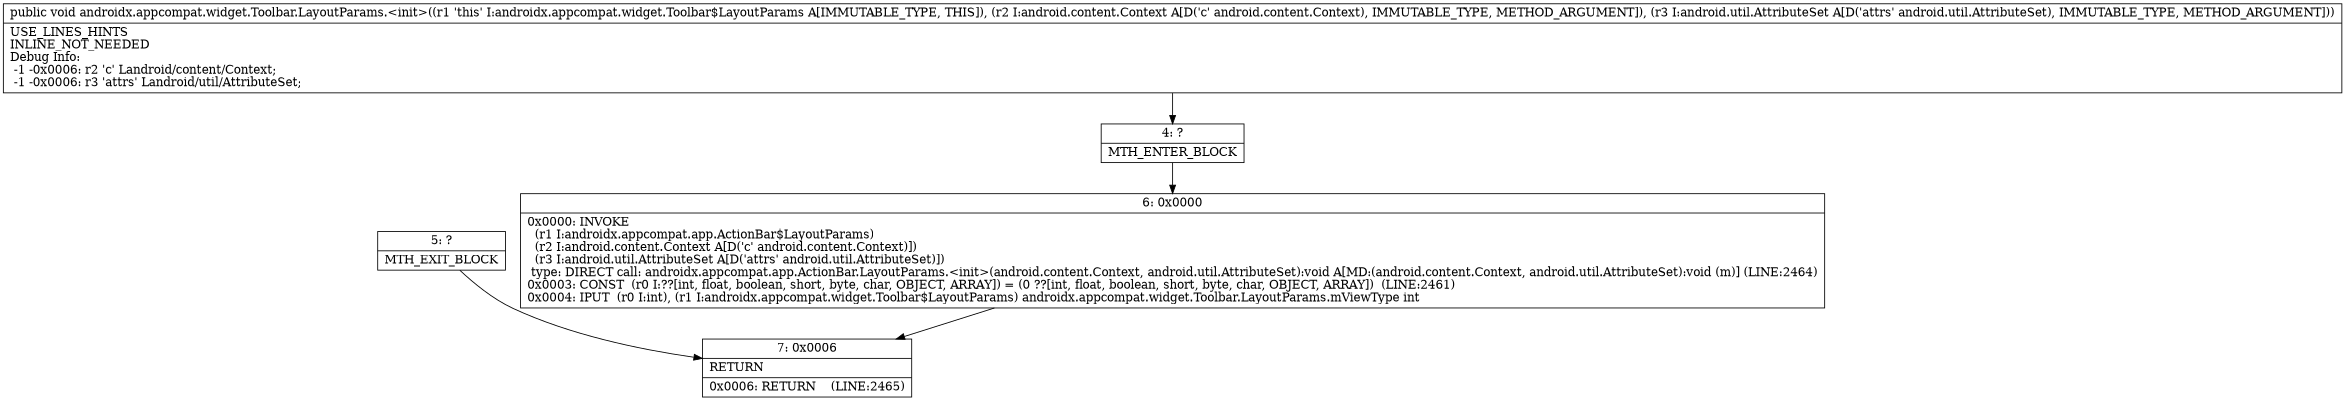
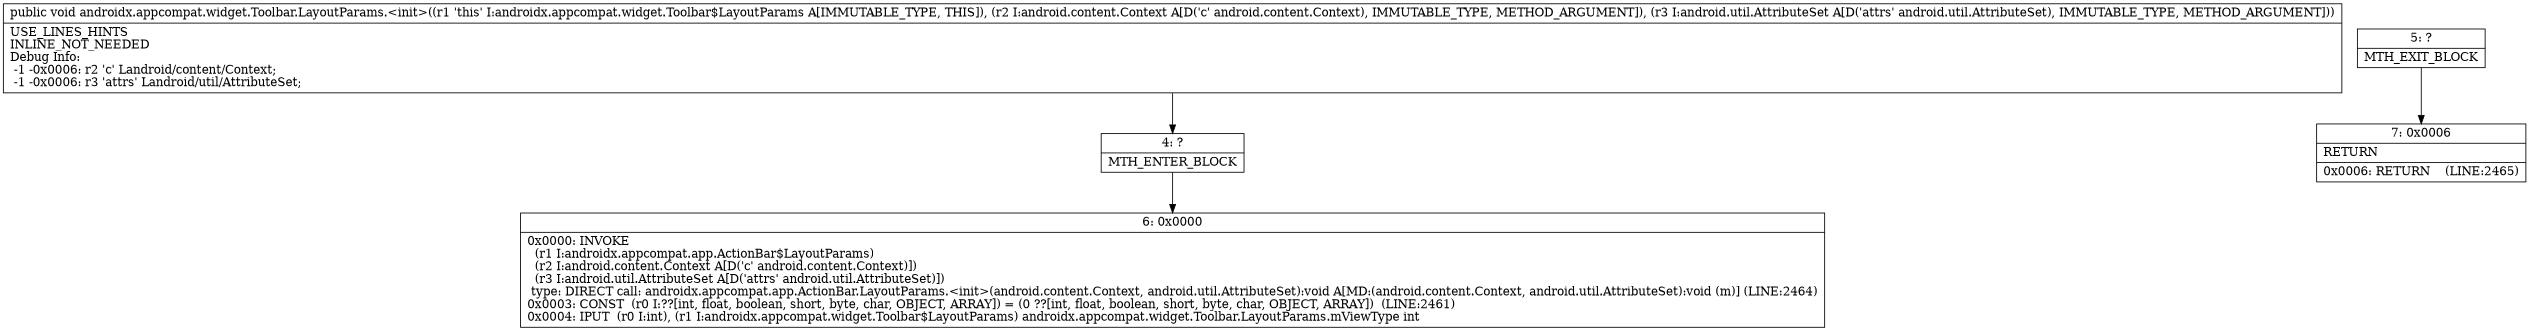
edge "6: 0x0000" -> "7: 0x0006": removed
